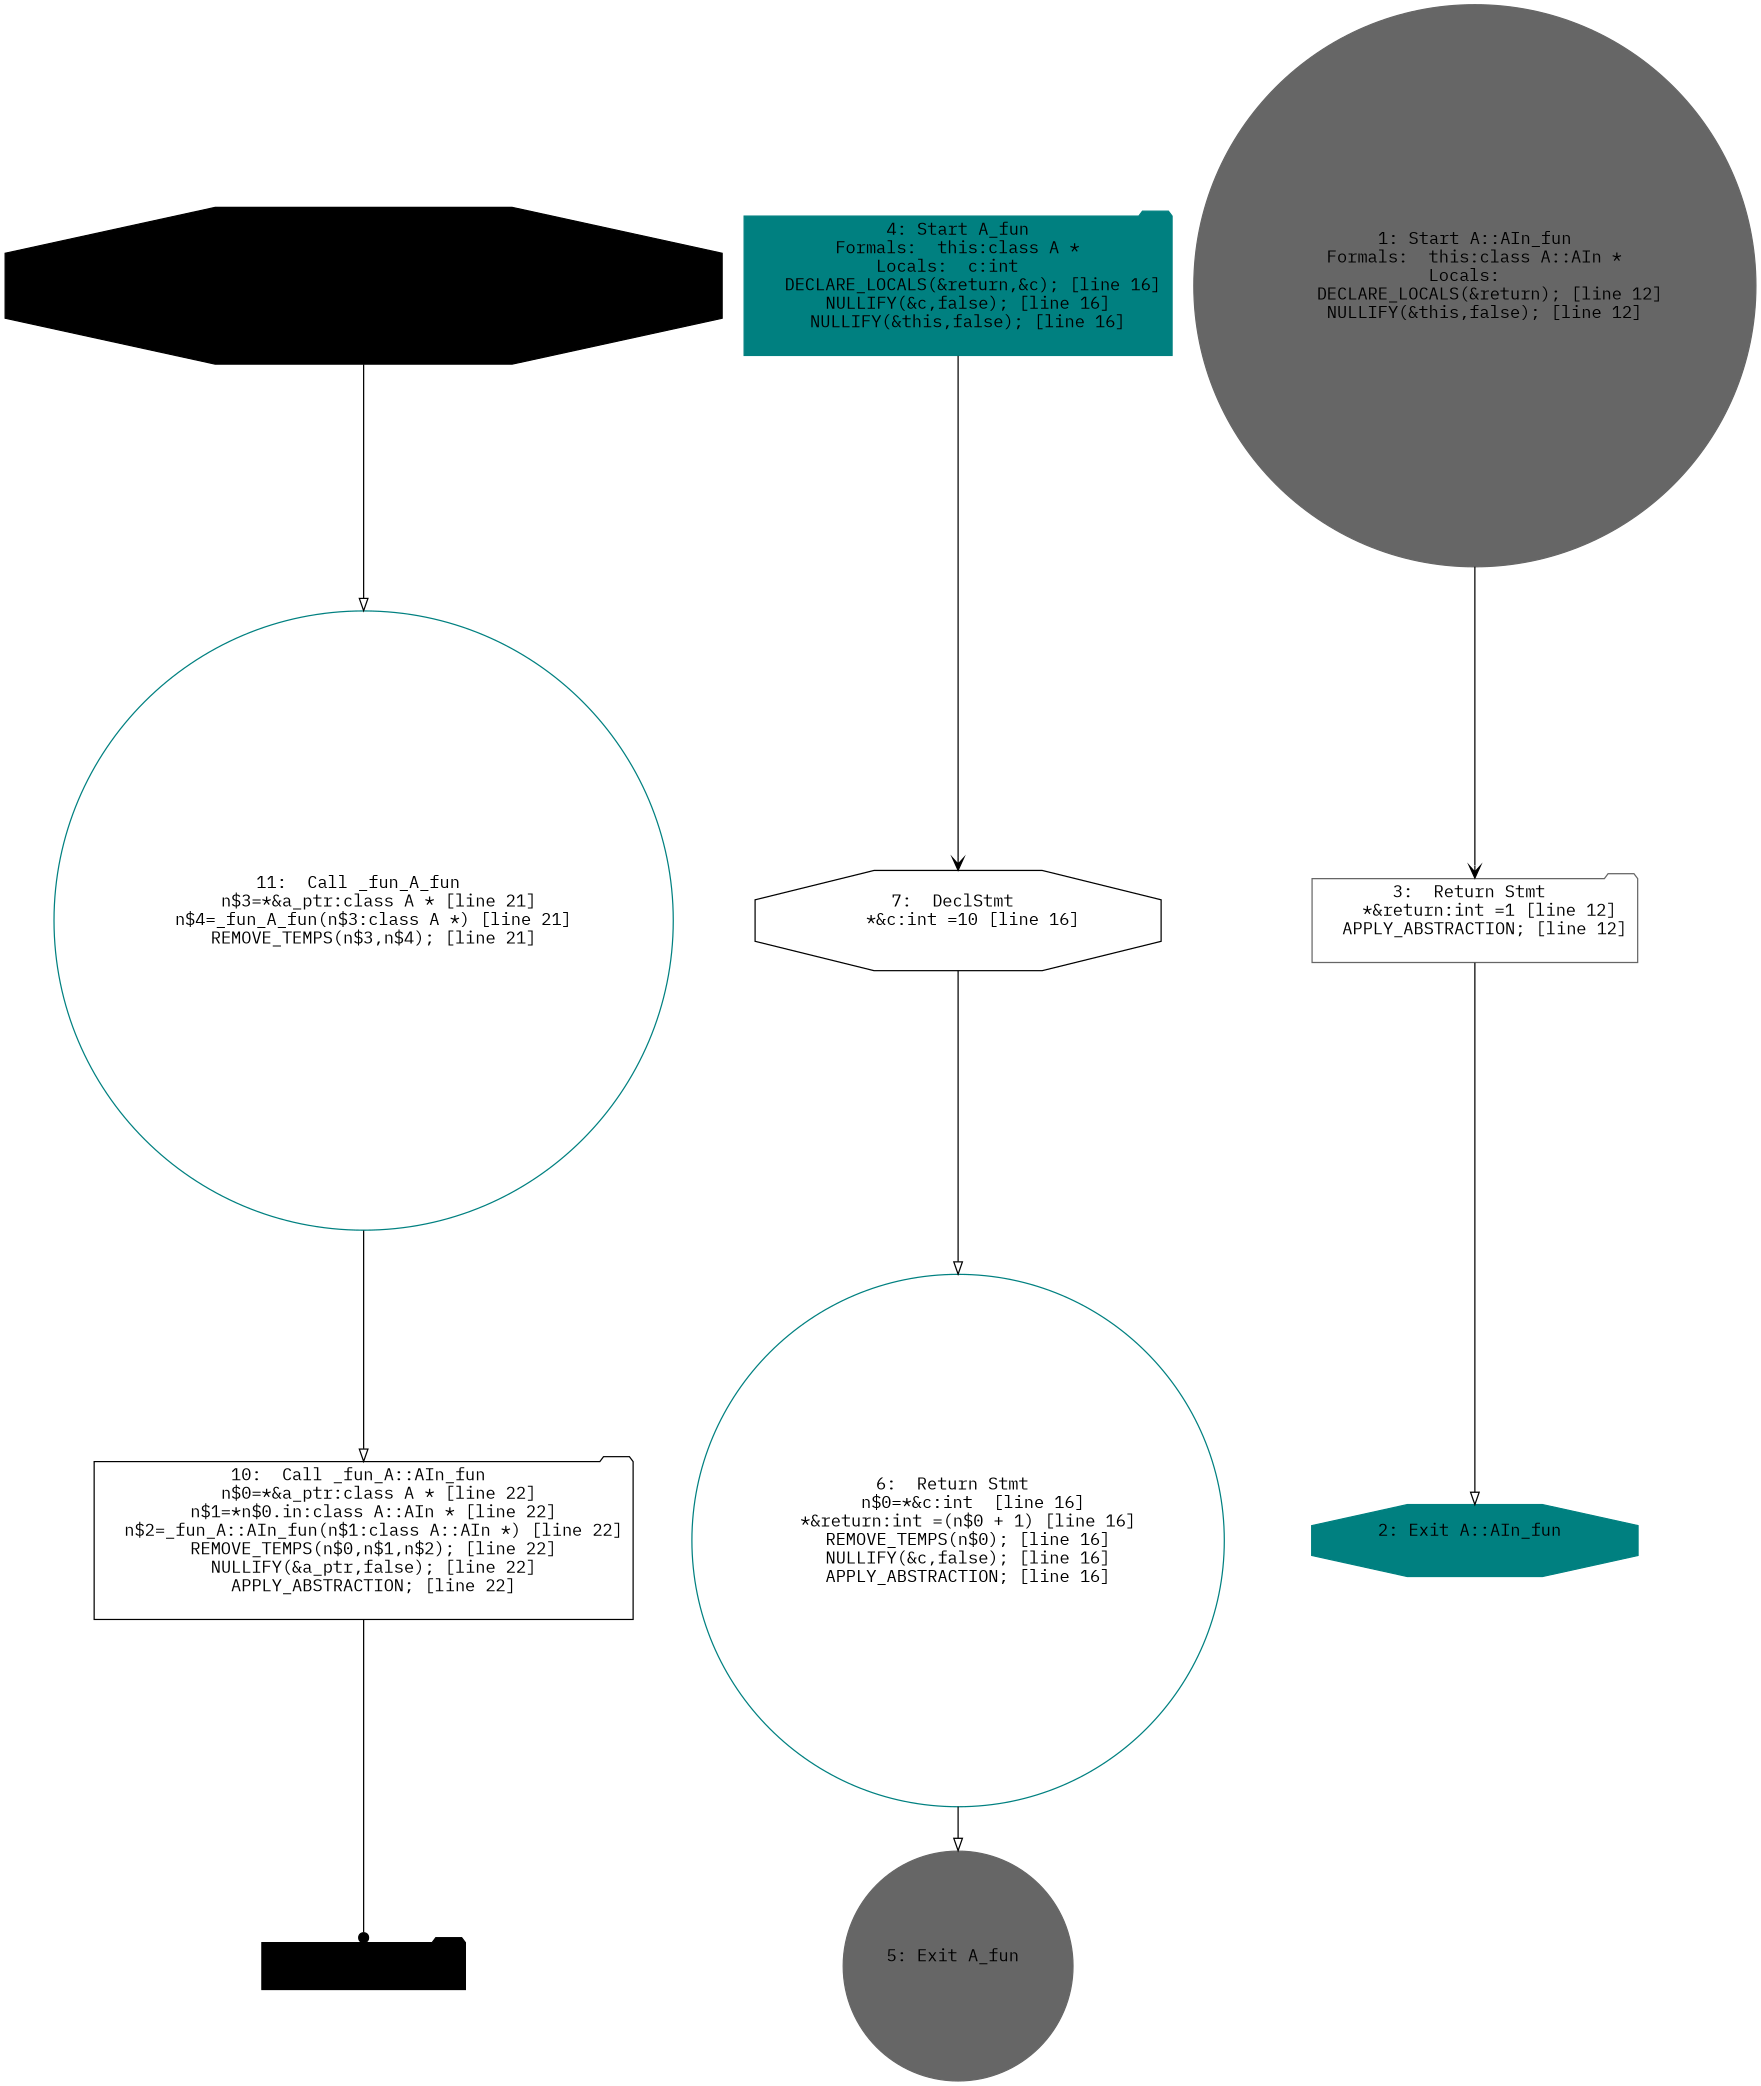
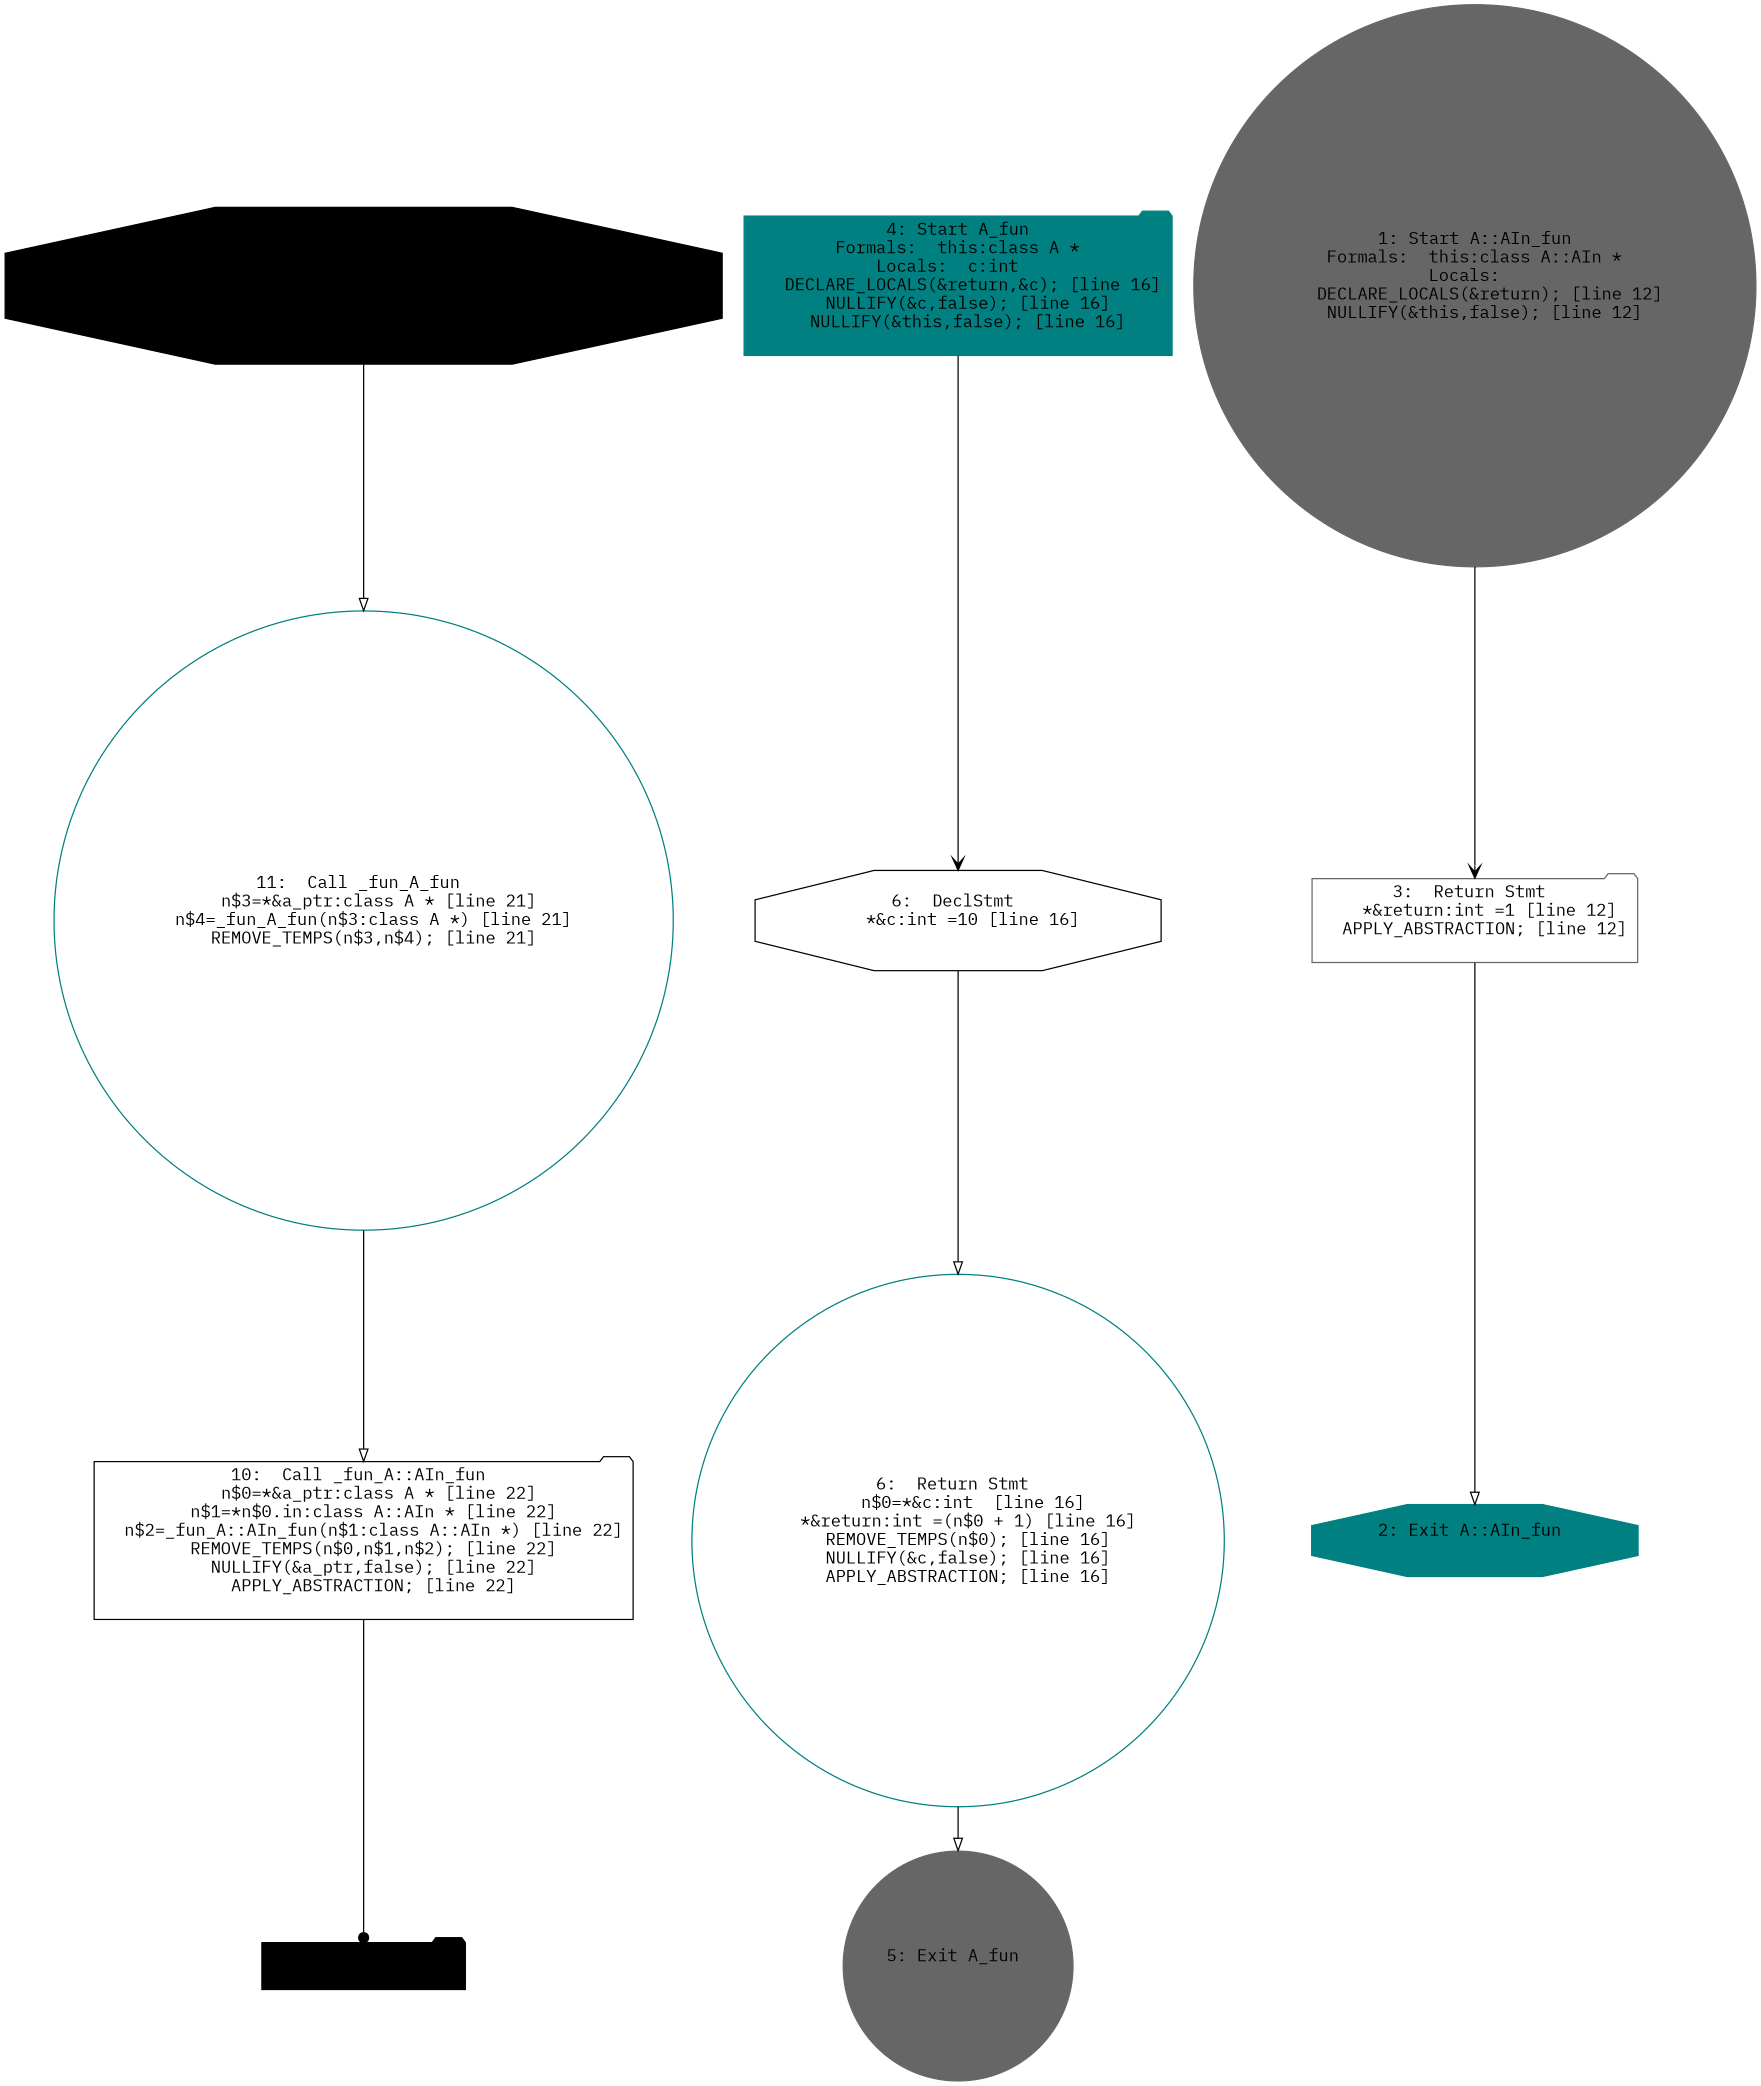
node "7:  DeclStmt *&c:int =10 [line 16]": label "7:  DeclStmt *&c:int =10 [line 16]" -> "6:  DeclStmt *&c:int =10 [line 16]"
